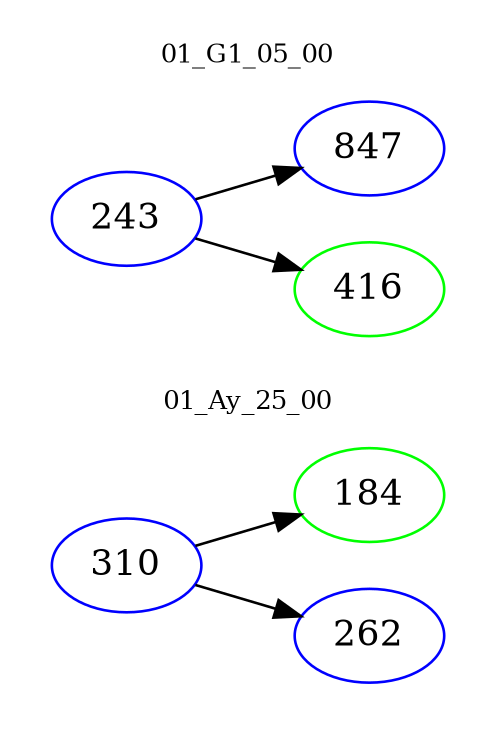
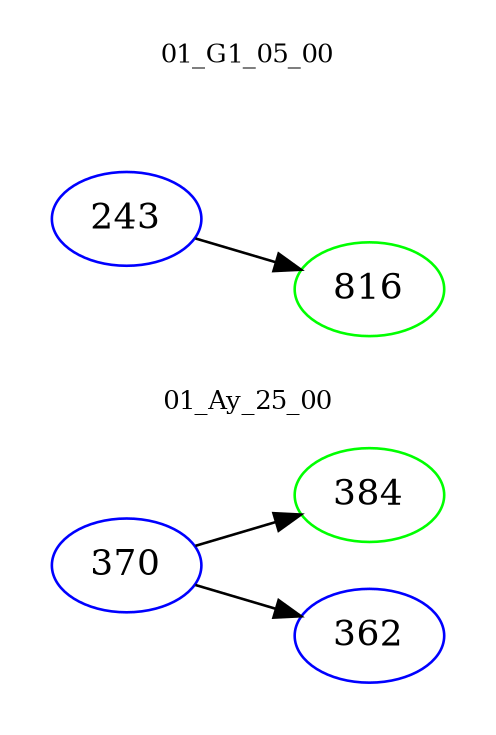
node "847": removed
node "416": label "416" -> "816"
node "184": label "184" -> "384"
node "310": label "310" -> "370"
node "262": label "262" -> "362"
